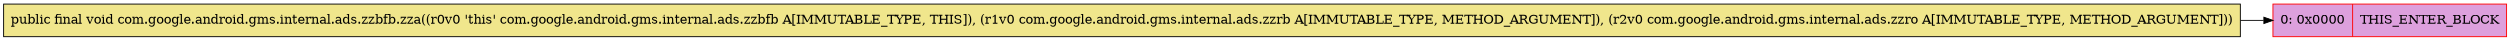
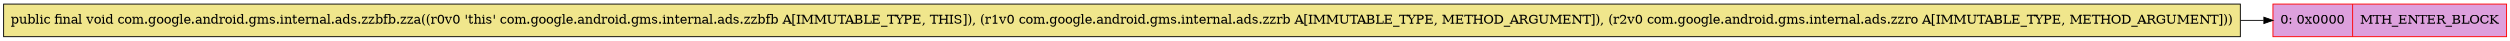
node "0: 0x0000": text "THIS_ENTER_BLOCK" -> "MTH_ENTER_BLOCK"
